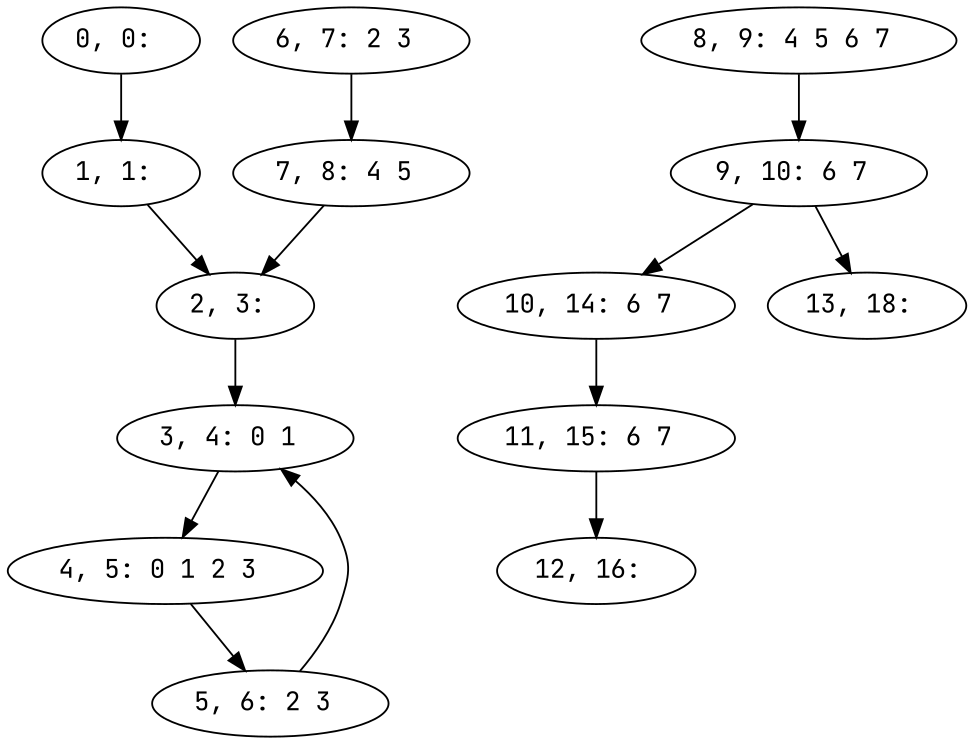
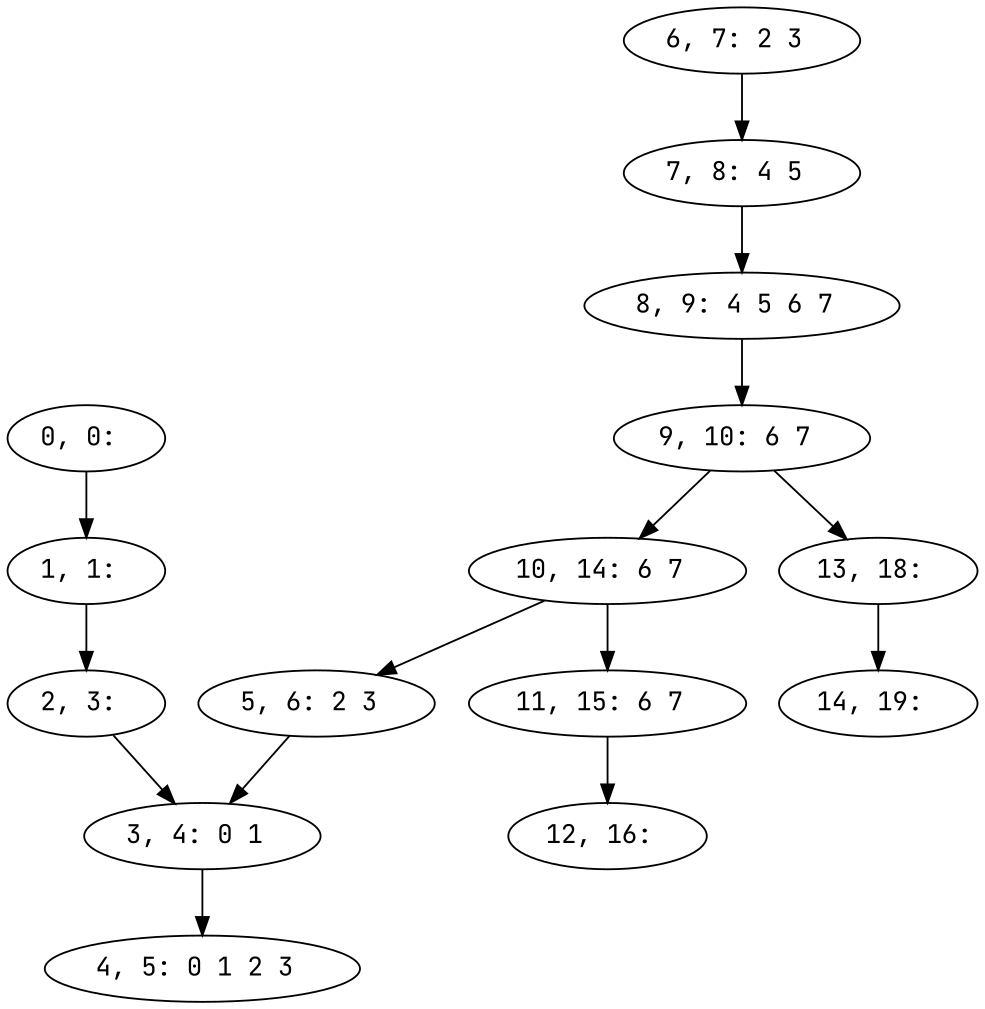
edge "7, 8: 4 5" -> "2, 3:": now "7, 8: 4 5" -> "8, 9: 4 5 6 7"
edge "4, 5: 0 1 2 3" -> "5, 6: 2 3": now "10, 14: 6 7" -> "5, 6: 2 3"
node "14, 19:": added
